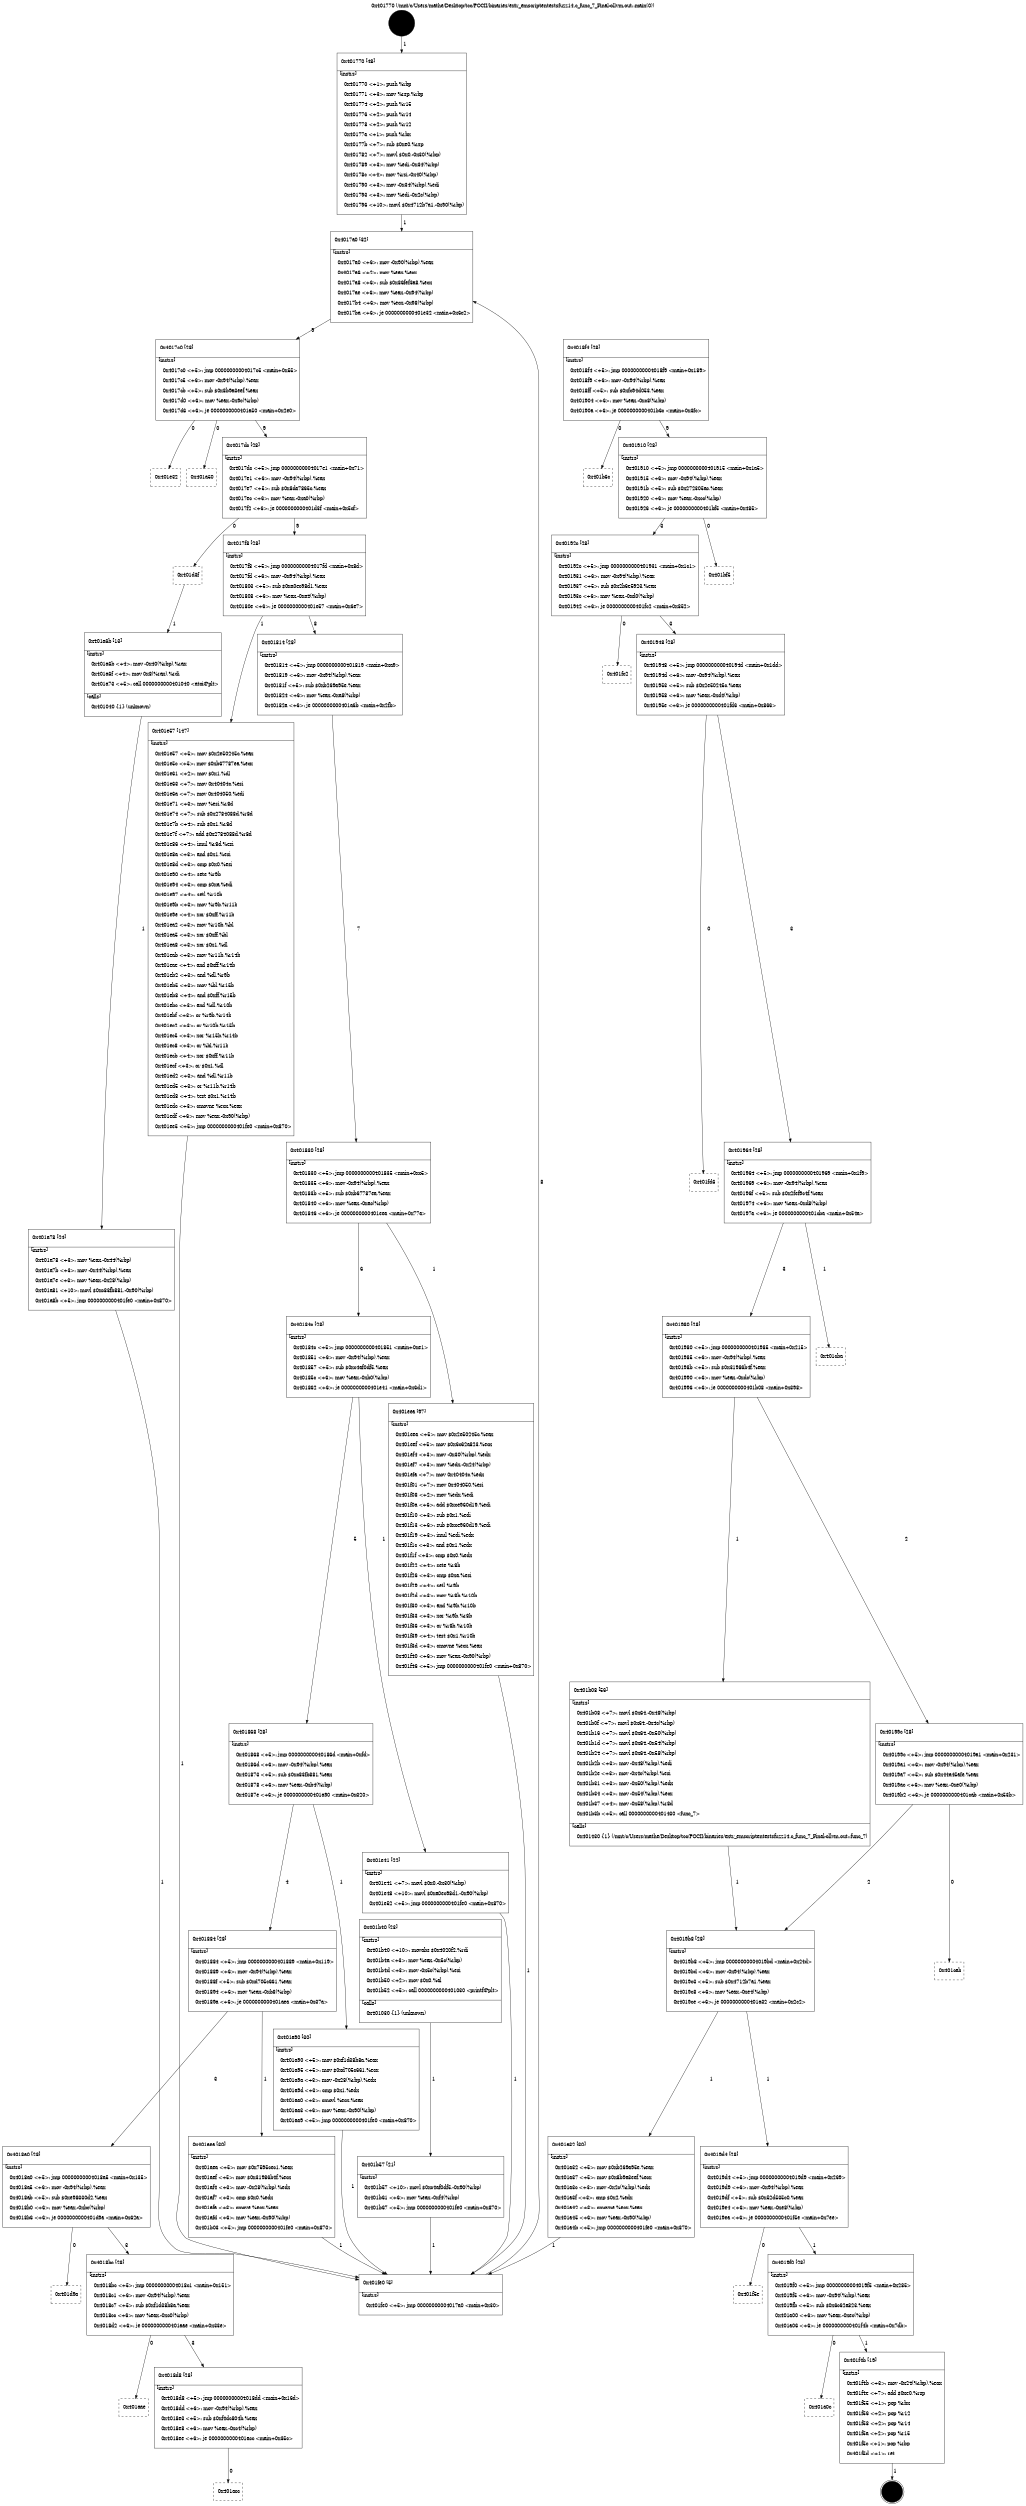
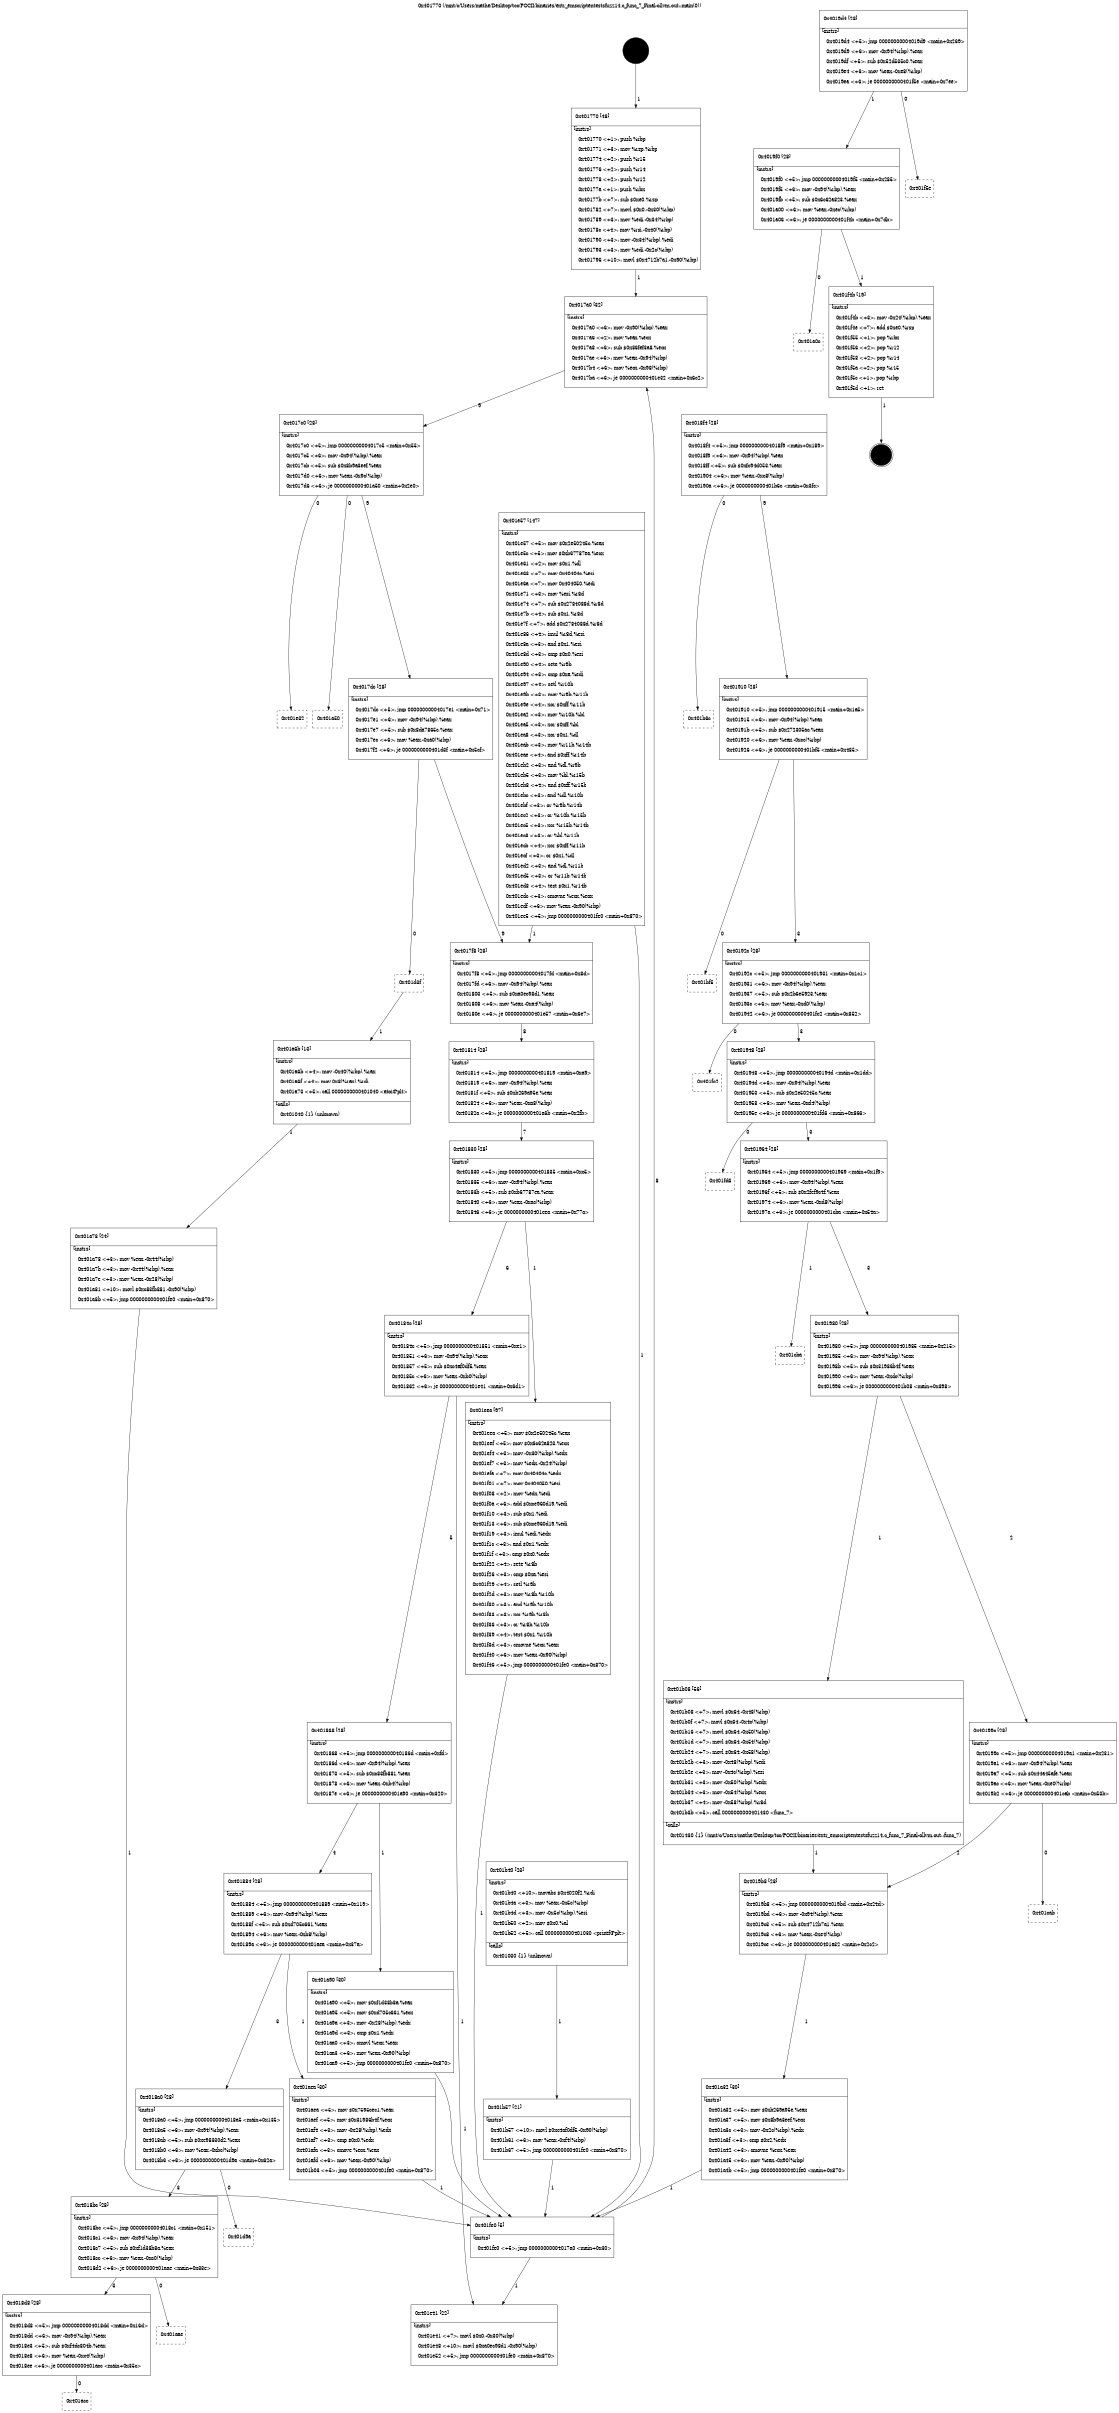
edge "0x4017f8 [28]" -> "0x401e57 [147]": reversed
edge "0x4019b8 [28]" -> "0x4019d4 [28]": removed, label "1"
edge "0x401e41 [22]" -> "0x401fe0 [5]": reversed
